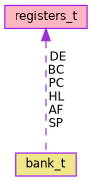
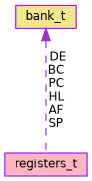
edge "bank_t" -> "registers_t": reversed
